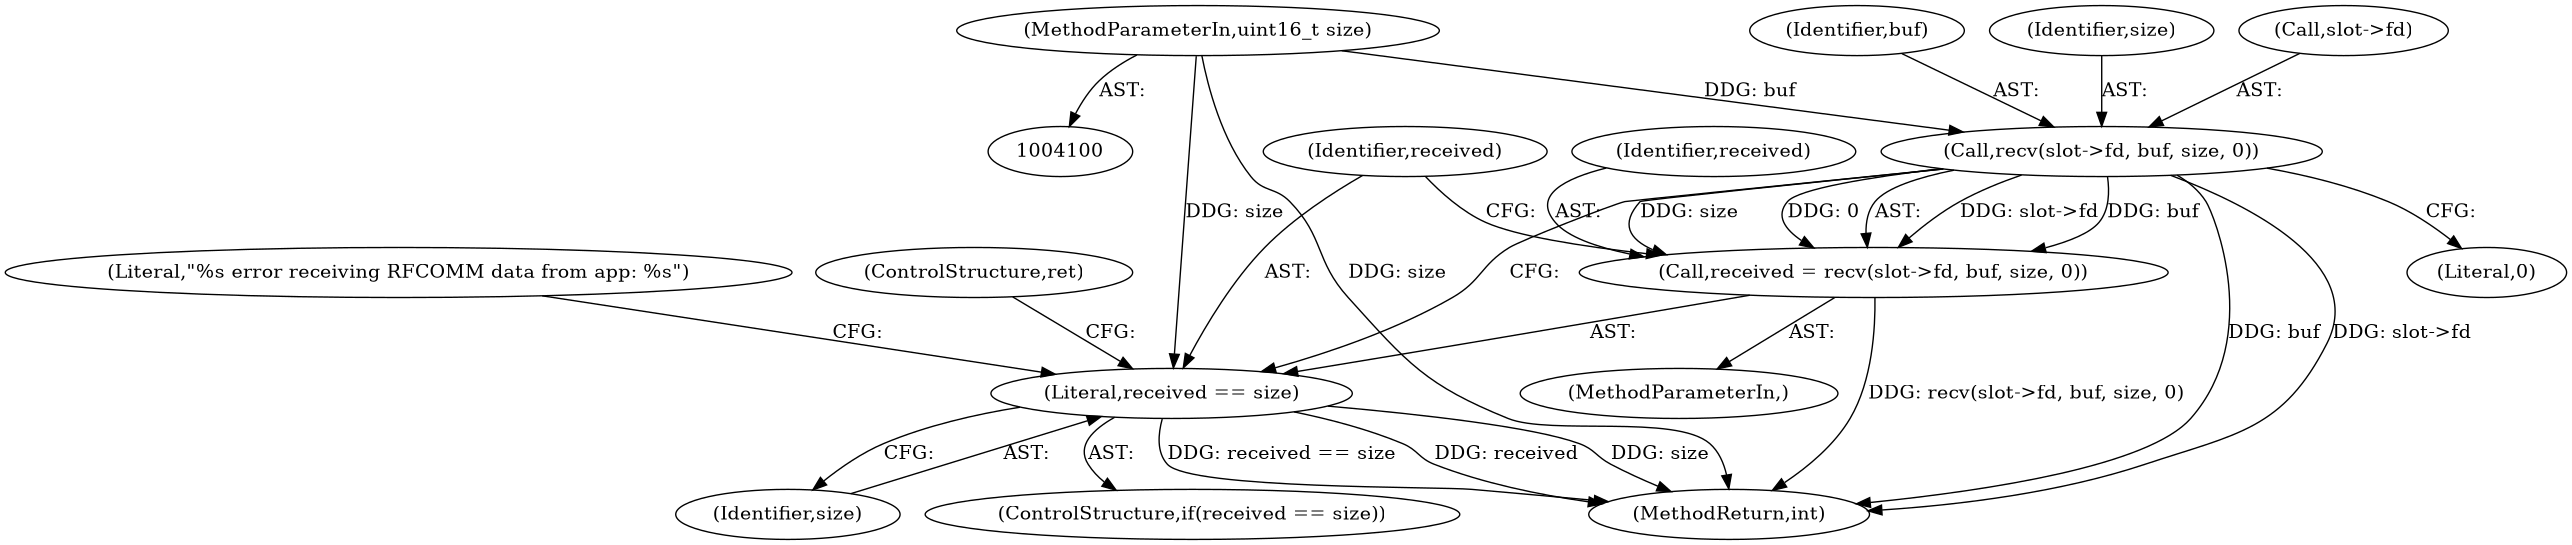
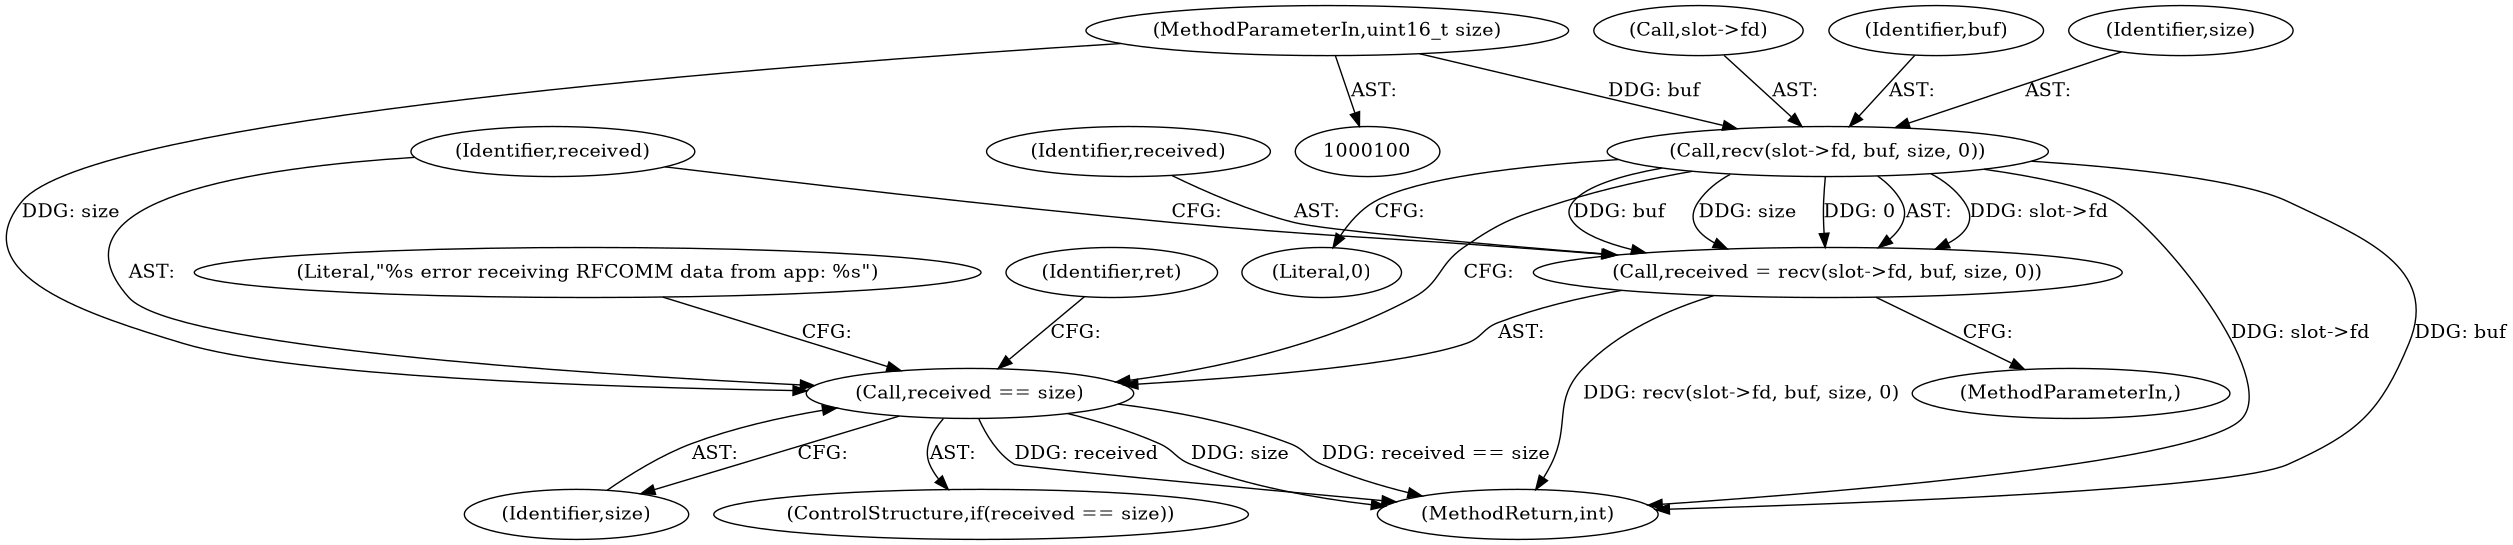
node "1004100": label "1004100" -> "1000100"
node "(ControlStructure,ret)": label "(ControlStructure,ret)" -> "(Identifier,ret)"
edge "(Call,received = recv(slot->fd, buf, size, 0))" -> "(MethodParameterIn,)": label "AST: " -> "CFG: "
edge "(MethodParameterIn,uint16_t size)" -> "(MethodReturn,int)": removed, label "DDG: size"
node "(Literal,received == size)": label "(Literal,received == size)" -> "(Call,received == size)"
